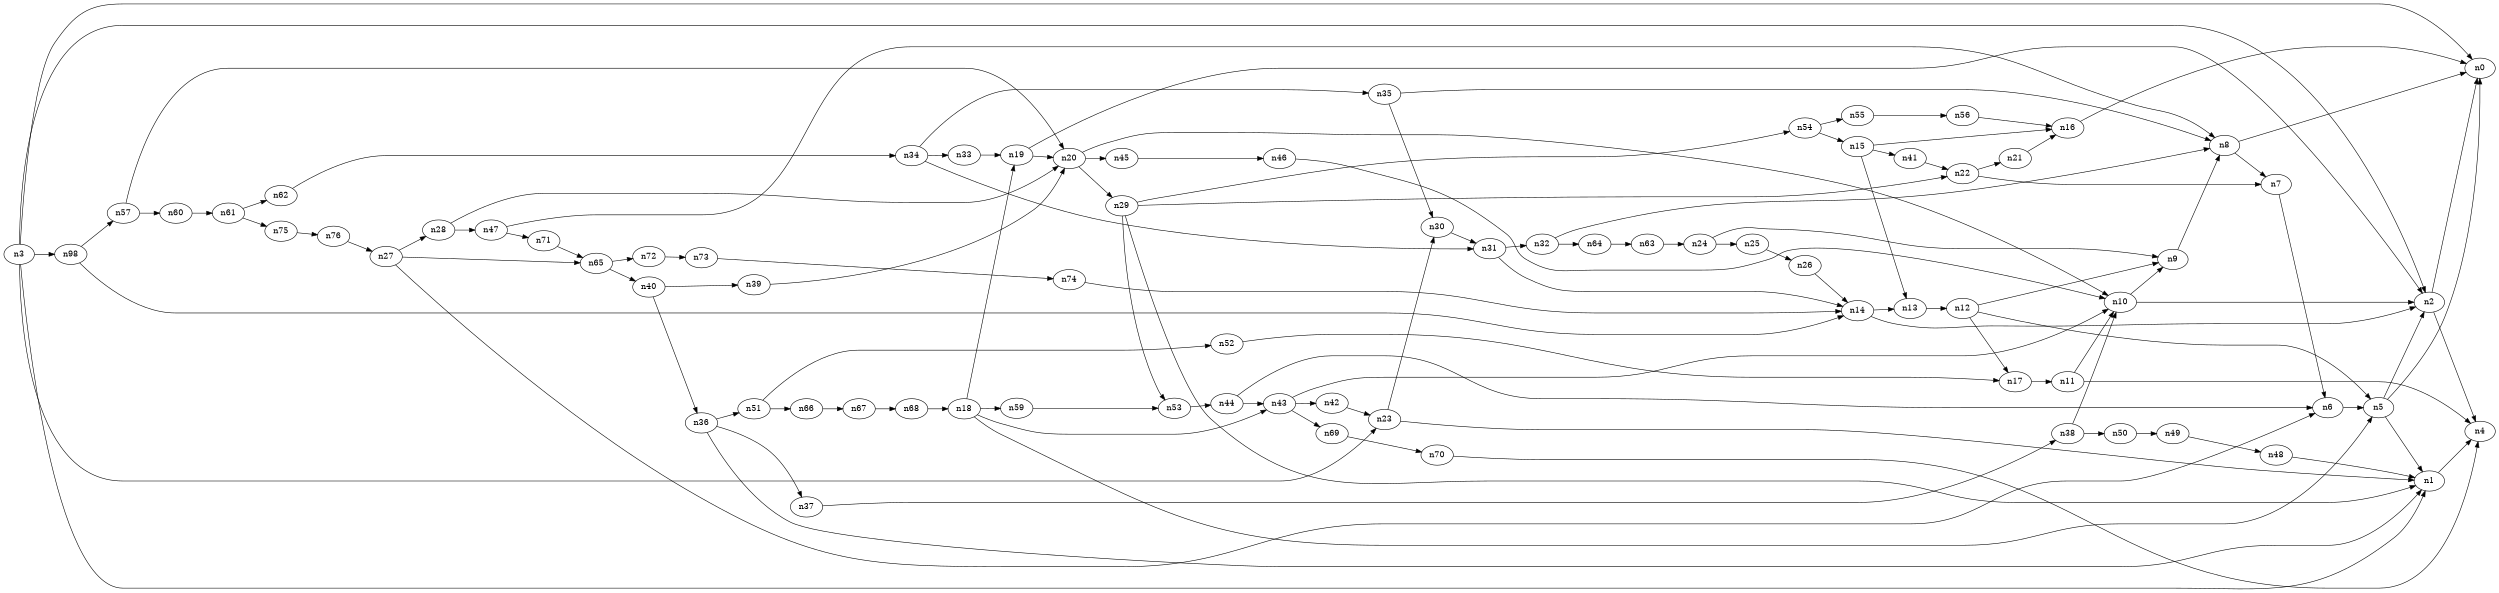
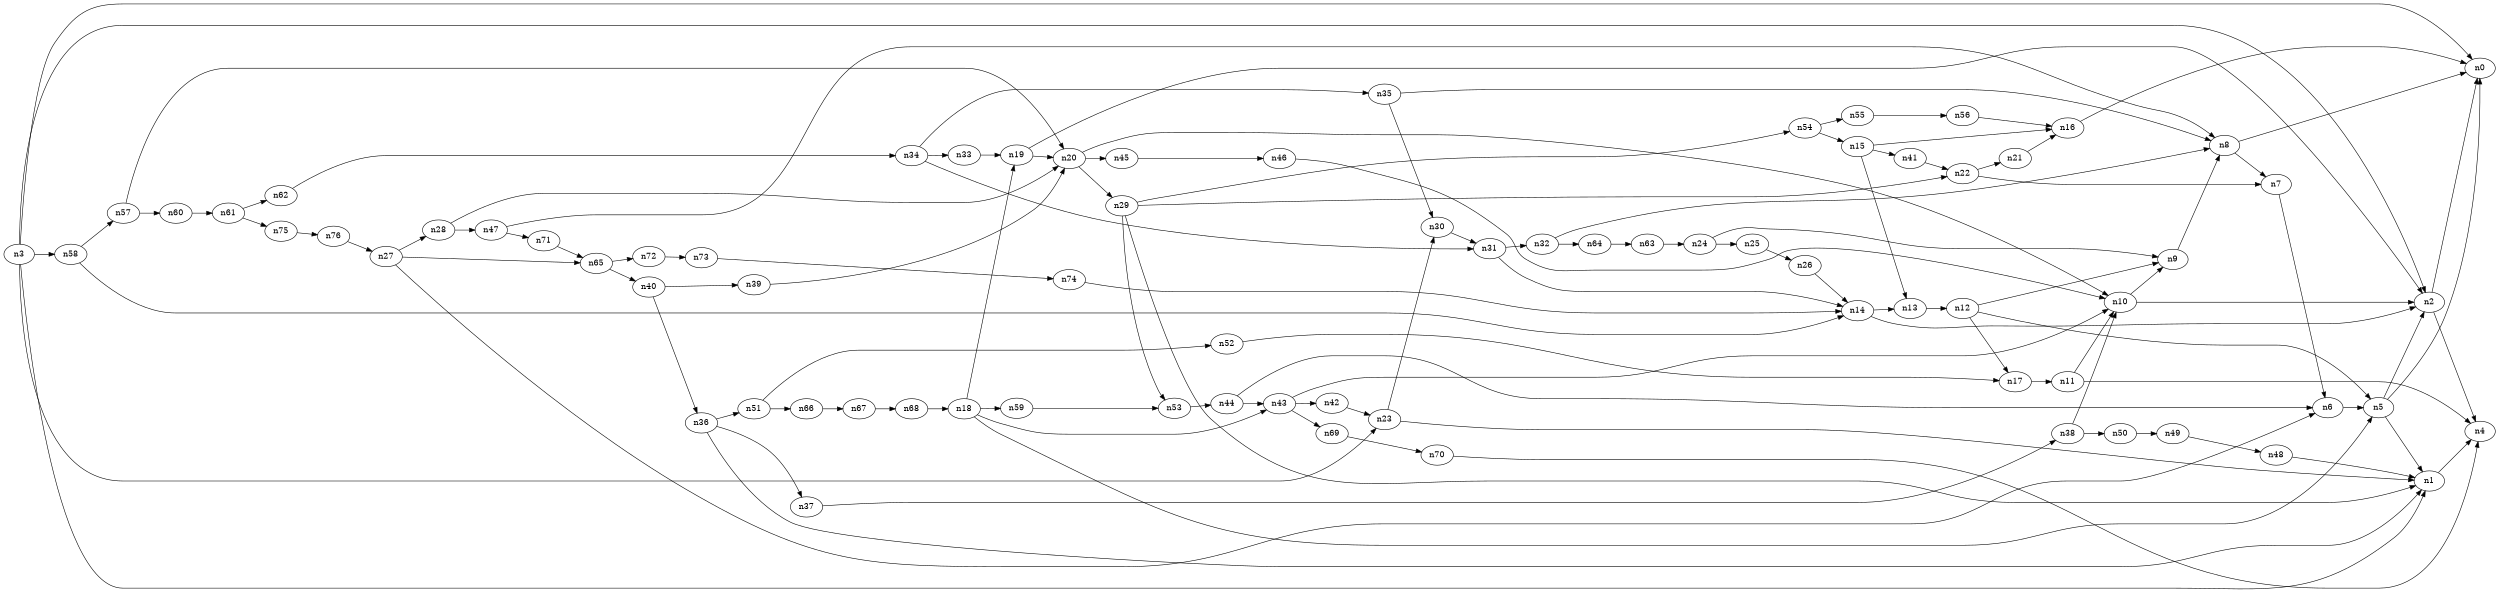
node "n98": label "n98" -> "n58"
